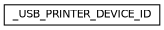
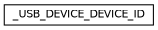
node "_USB_PRINTER_DEVICE_ID": label "_USB_PRINTER_DEVICE_ID" -> "_USB_DEVICE_DEVICE_ID"
